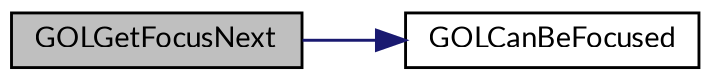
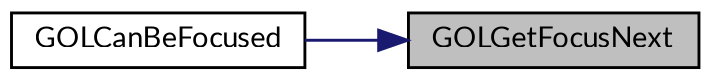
edge "GOLGetFocusNext" -> "GOLCanBeFocused": reversed
